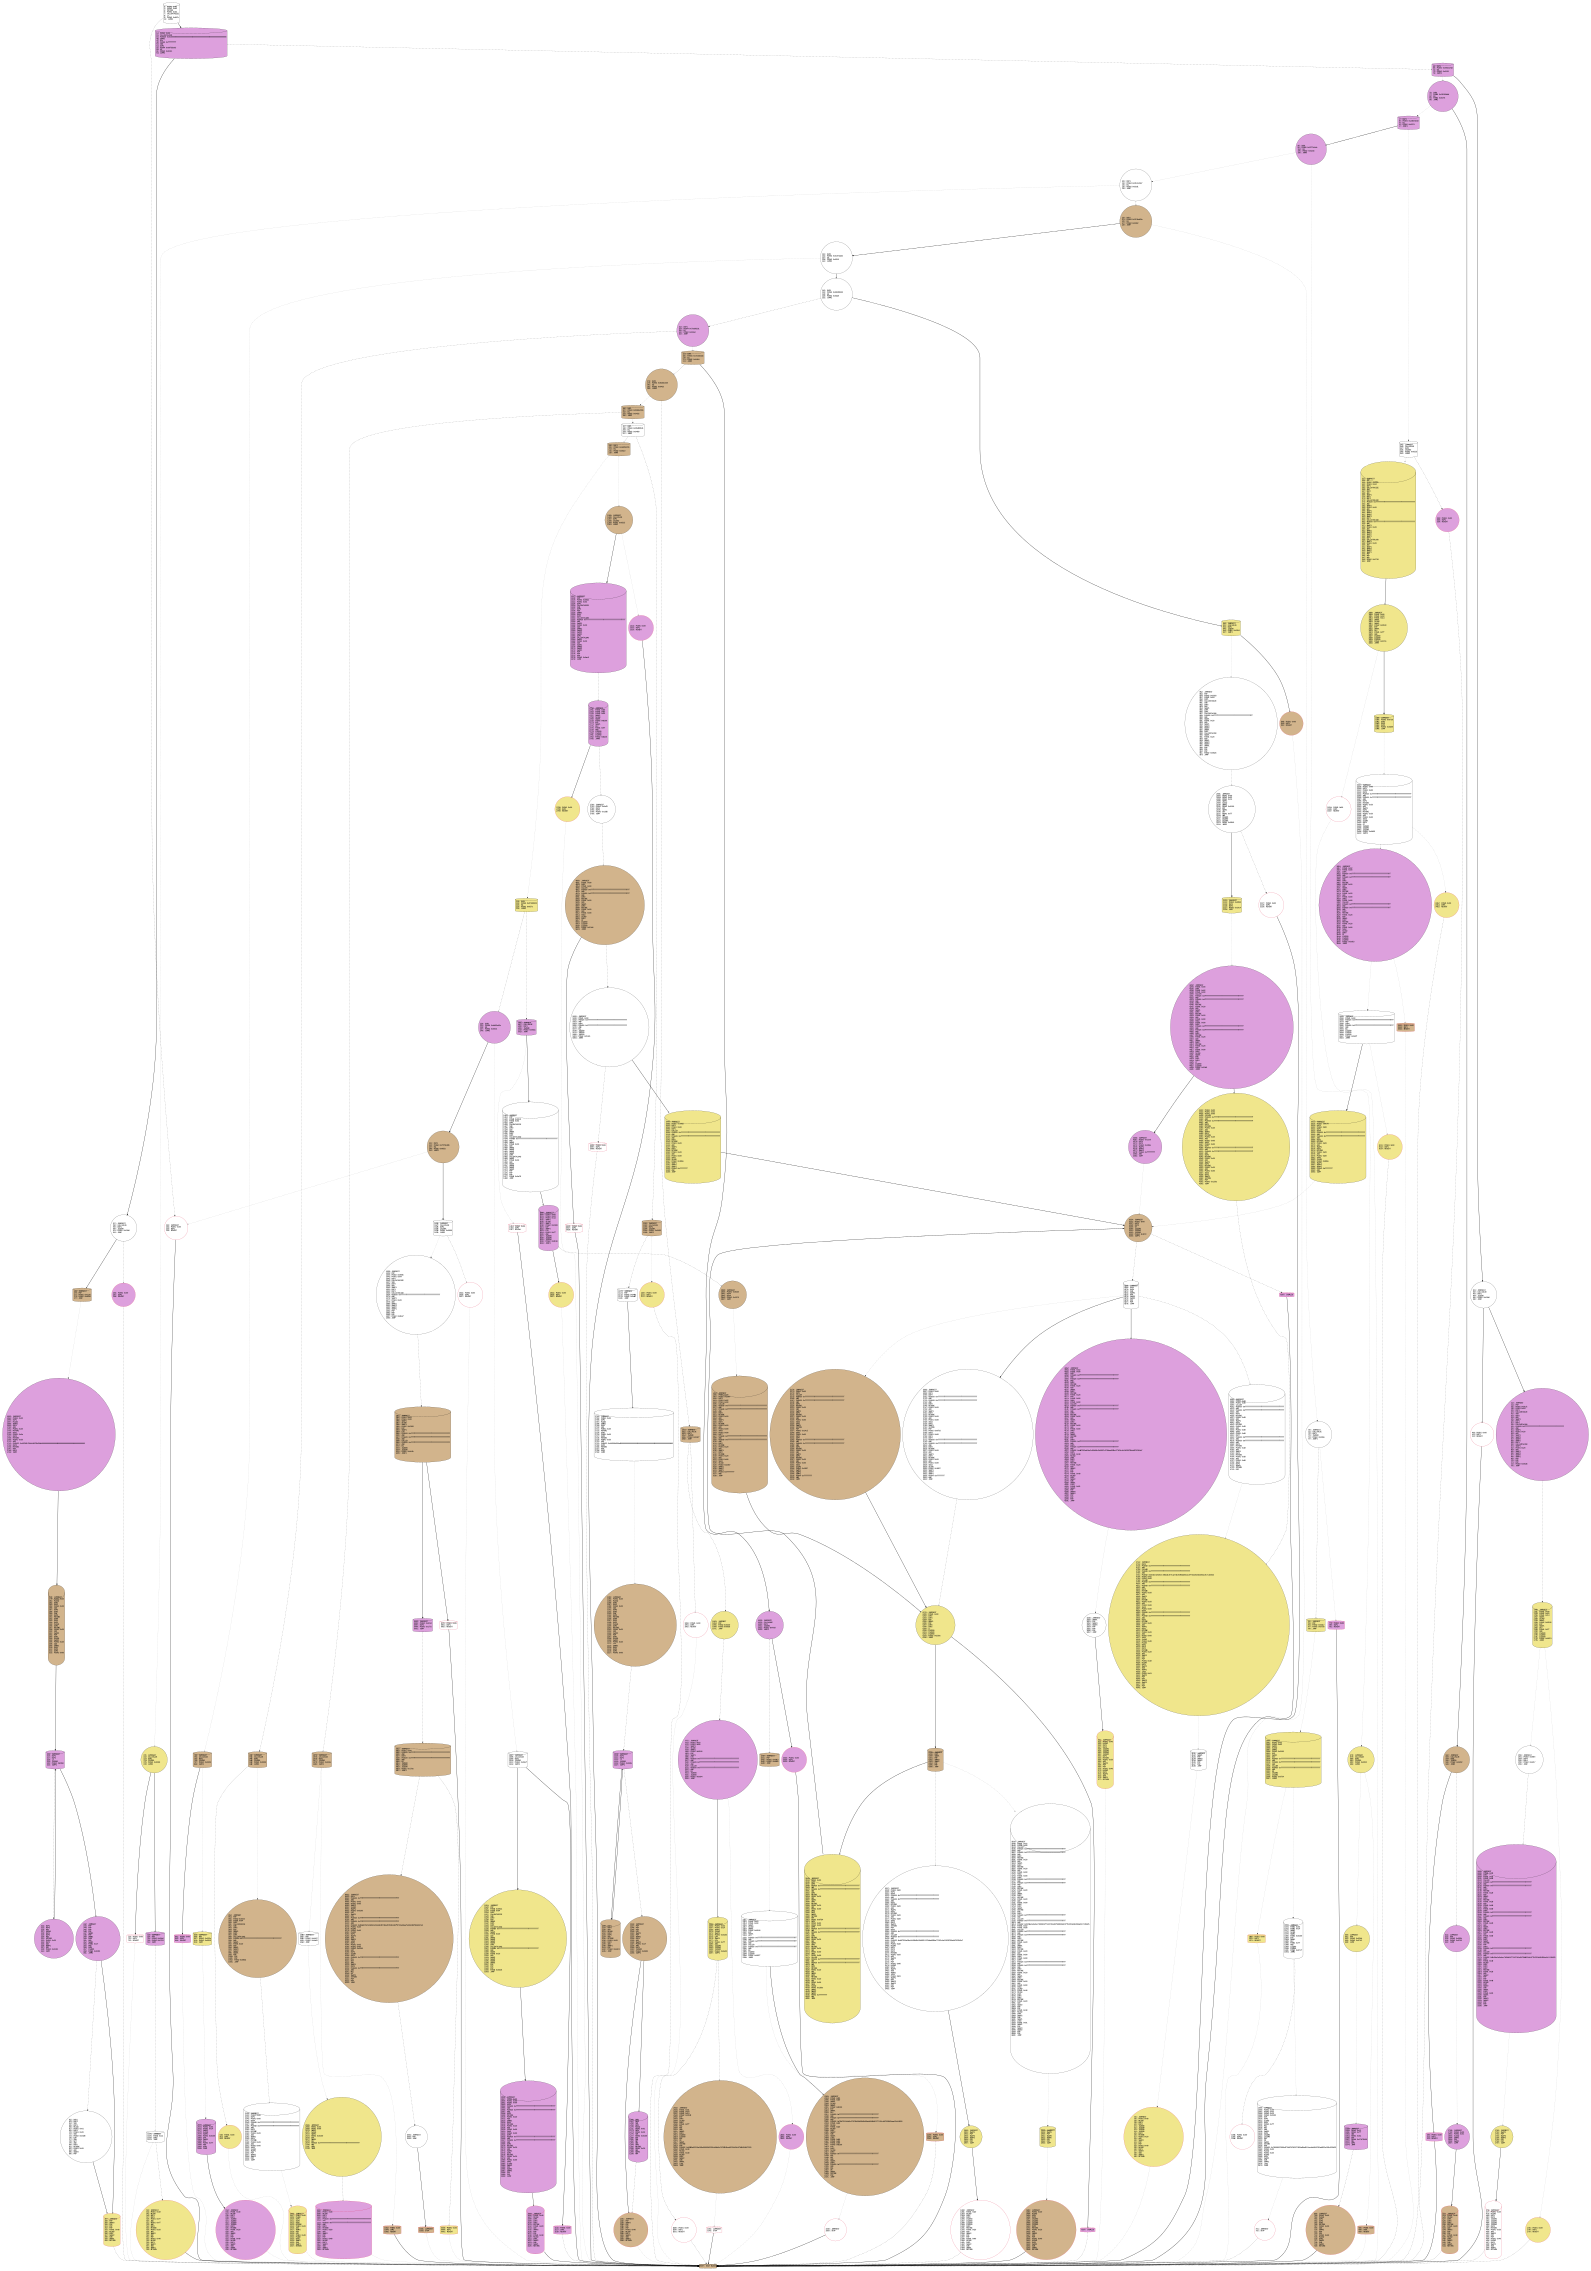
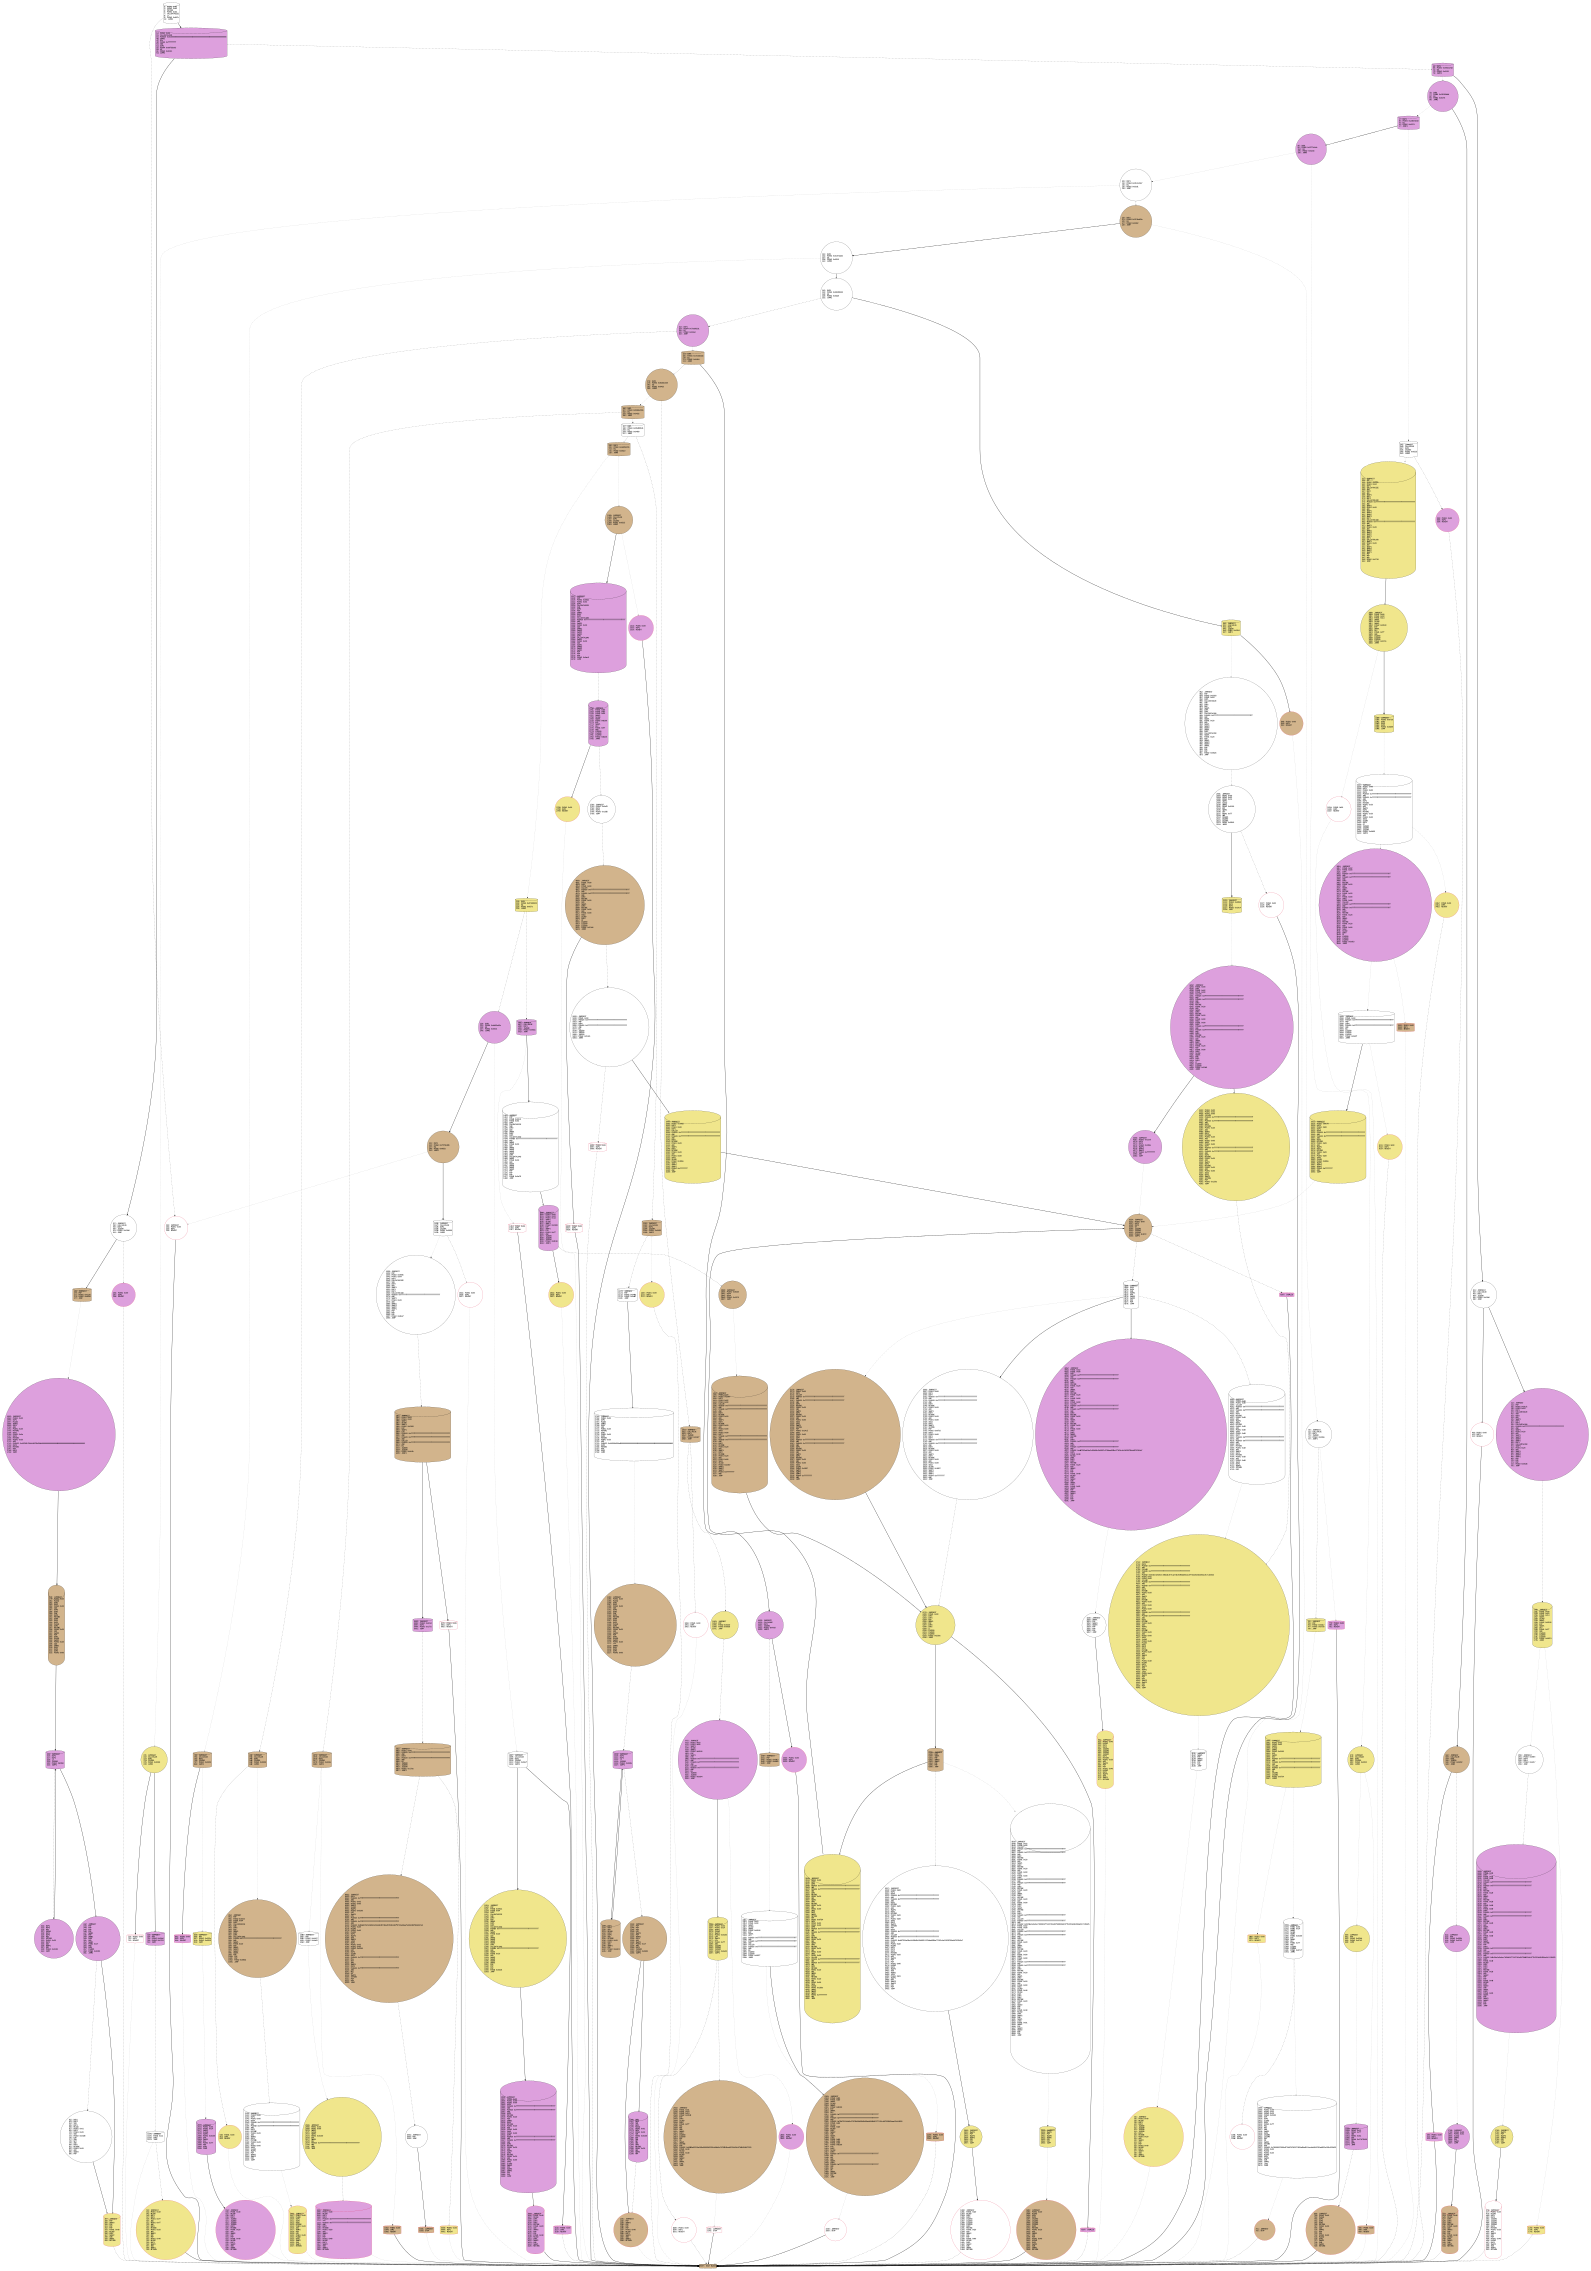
node "791: JUMPDEST 792: STOP": fillcolor white -> tan
node "1776: PUSH1 0x00 1778: DUP1 1779: REVERT": shape circle -> cylinder
